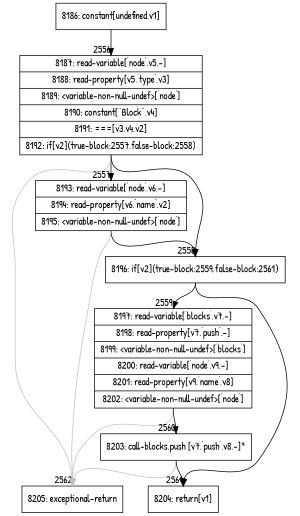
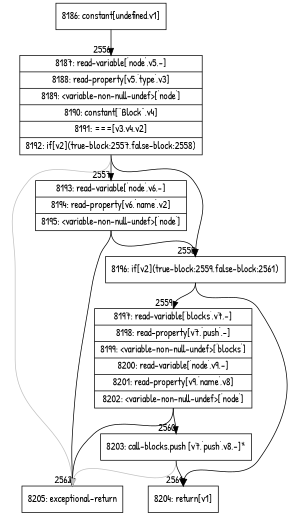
edge "8193: read-variable['node',v6,-]" -> "8205: exceptional-return": color gray -> black
edge "8197: read-variable['blocks',v7,-]" -> "8205: exceptional-return": color gray -> black
